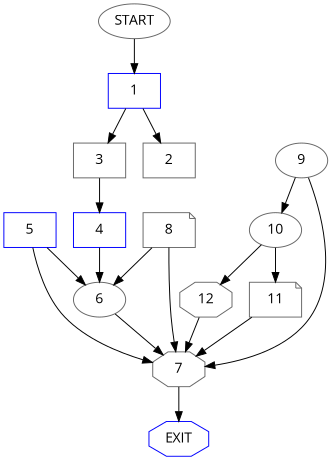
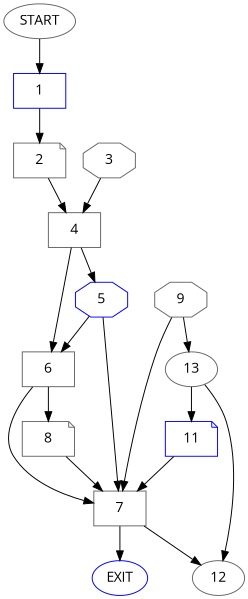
edge "1" -> "3": removed
node "3": shape box -> octagon
node "2": shape box -> note
node "9": shape ellipse -> octagon
edge "2" -> "4": added
node "5": shape box -> octagon
node "4": color blue -> gray40
node "10": label "10" -> "13"
edge "4" -> "5": added
edge "8" -> "6": reversed
node "6": shape ellipse -> box
node "12": shape octagon -> ellipse
node "11": color gray40 -> blue
edge "12" -> "7": reversed
node "7": shape octagon -> box
node "EXIT": shape octagon -> ellipse
